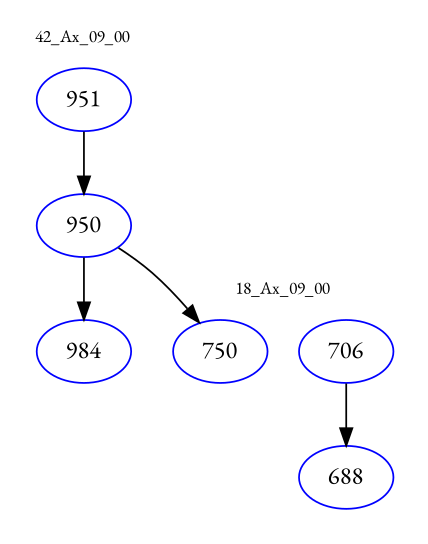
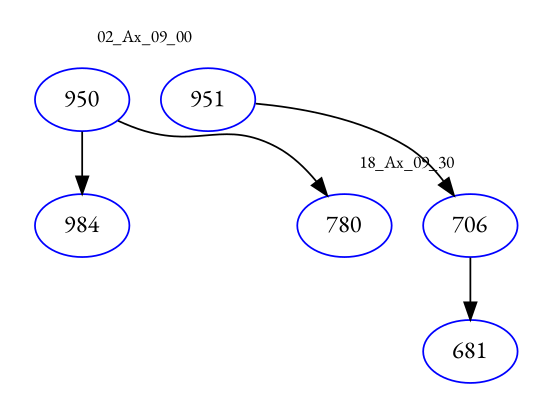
cluster "42_Ax_09_00": label "42_Ax_09_00" -> "02_Ax_09_00"
edge "951" -> "950": now "951" -> "706"
cluster "18_Ax_09_00": label "18_Ax_09_00" -> "18_Ax_09_30"
node "750": label "750" -> "780"
node "688": label "688" -> "681"
